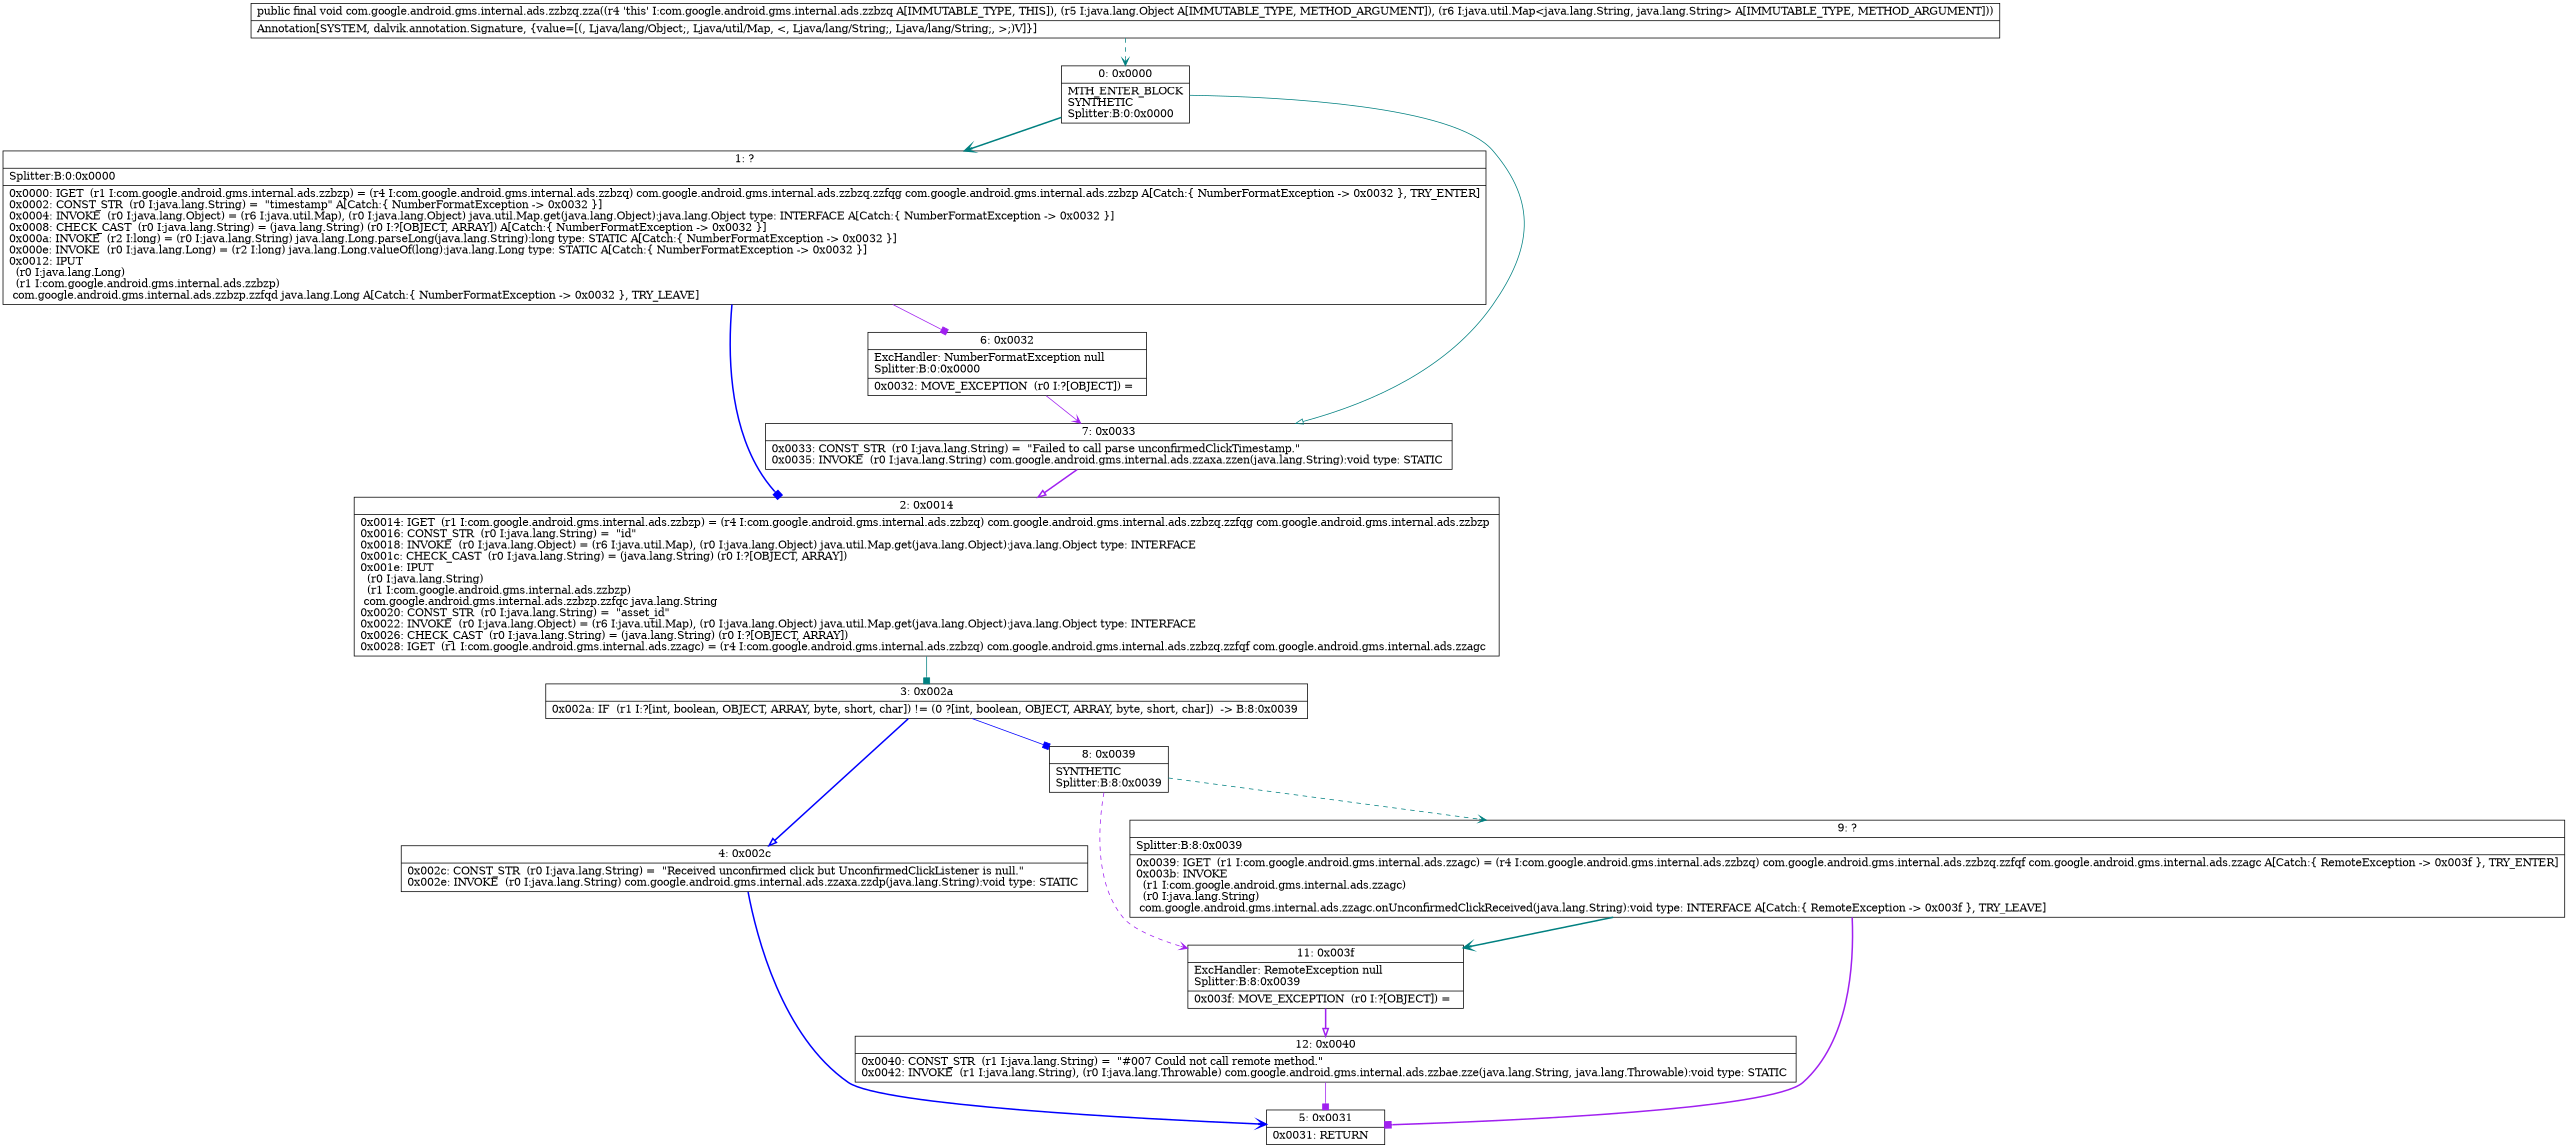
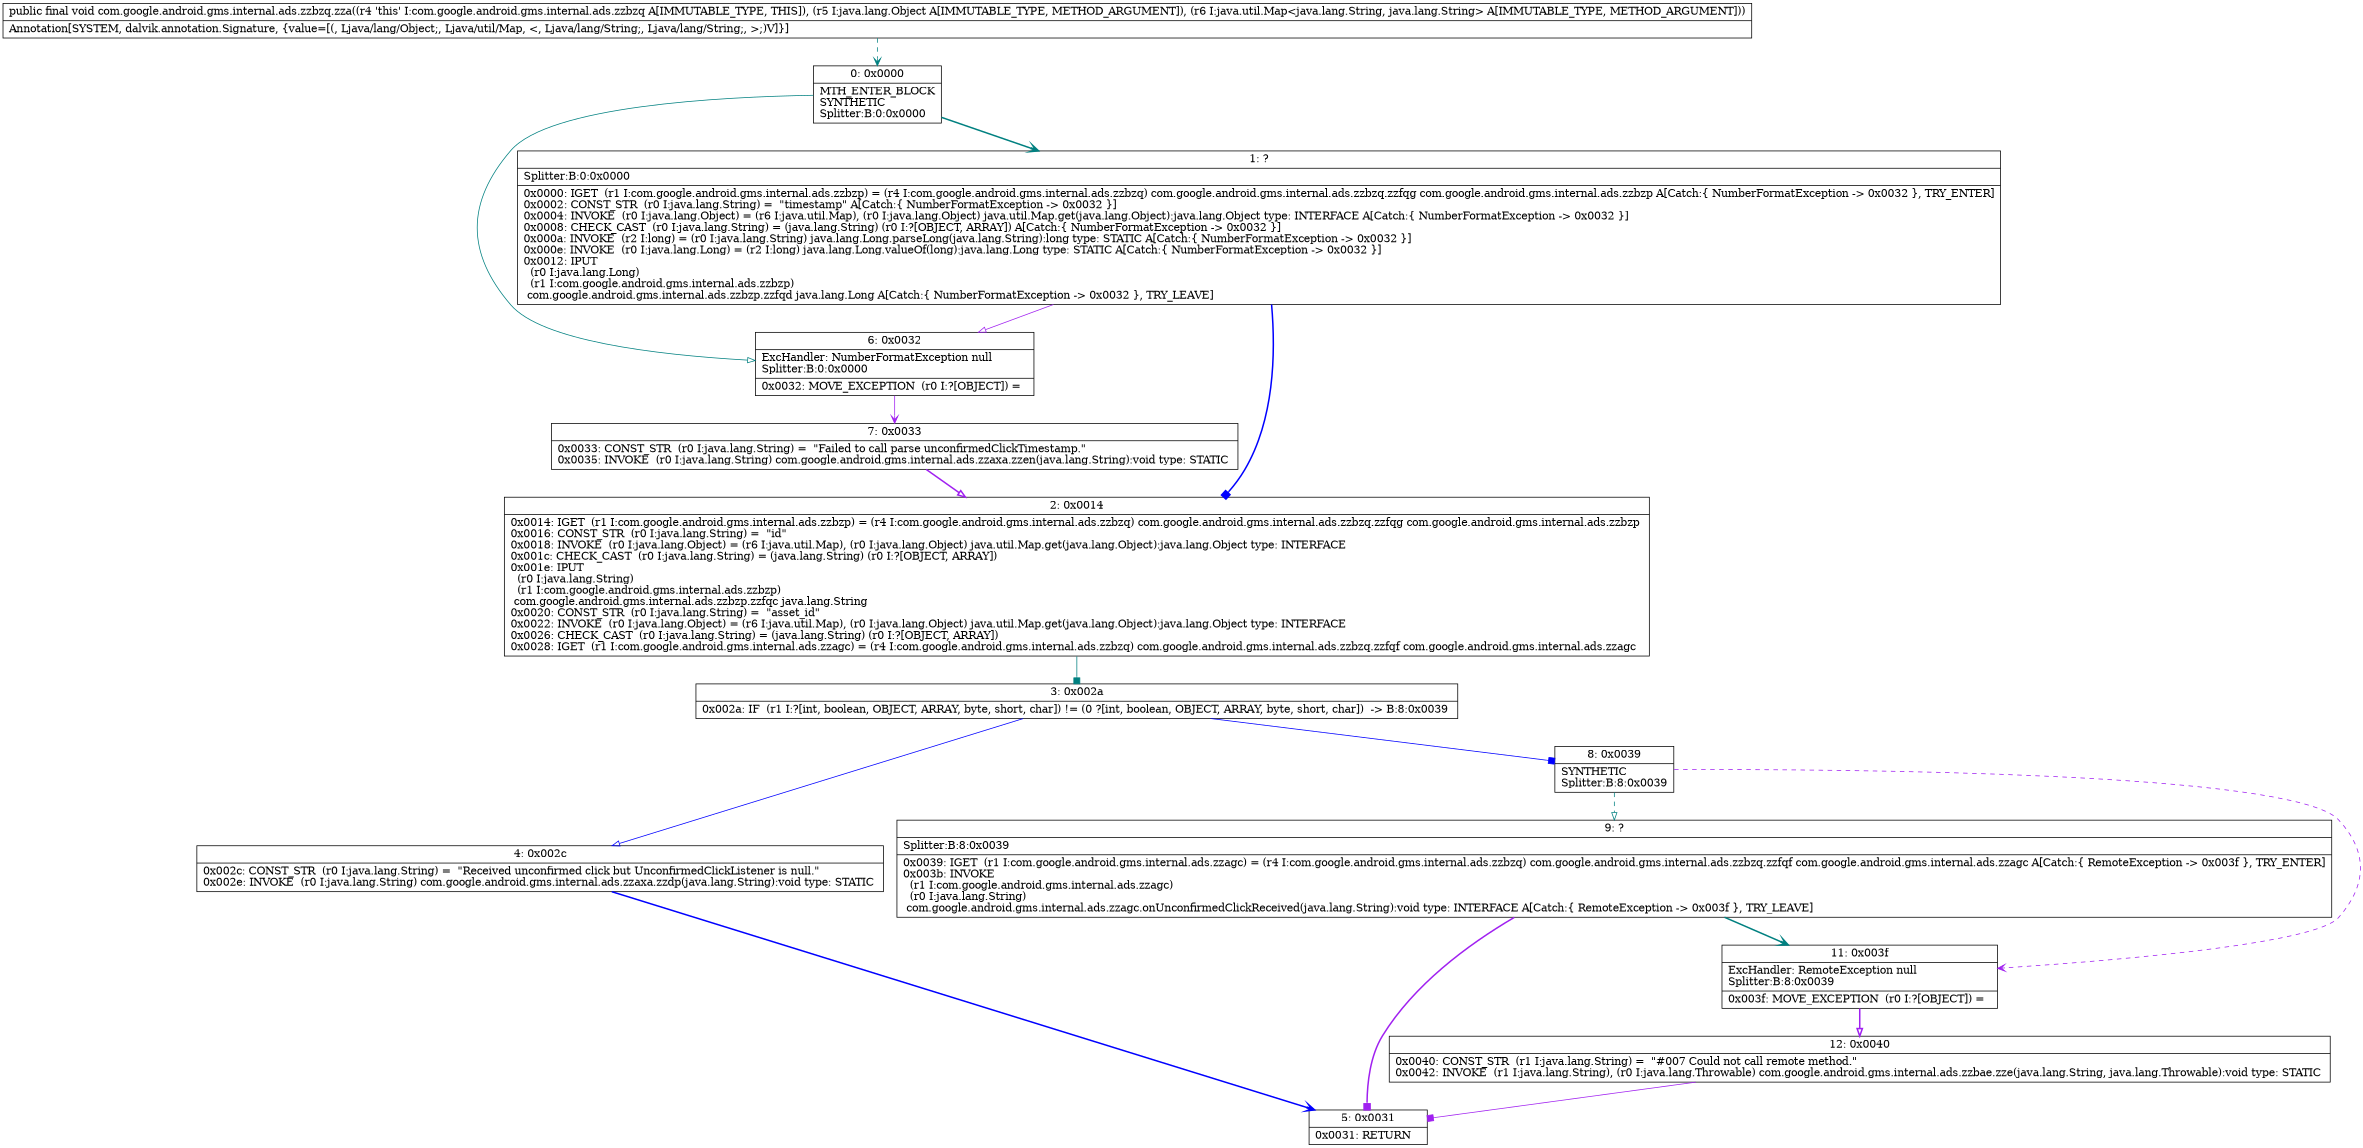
edge "0: 0x0000" -> "7: 0x0033": now "0: 0x0000" -> "6: 0x0032"
edge "1: ?" -> "6: 0x0032": arrowhead box -> onormal
edge "3: 0x002a" -> "4: 0x002c": style bold -> solid
edge "8: 0x0039" -> "9: ?": arrowhead vee -> onormal
